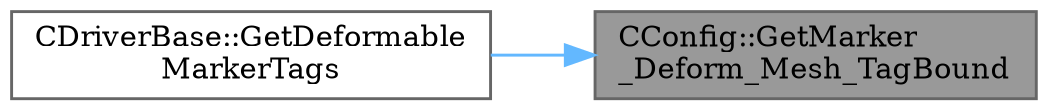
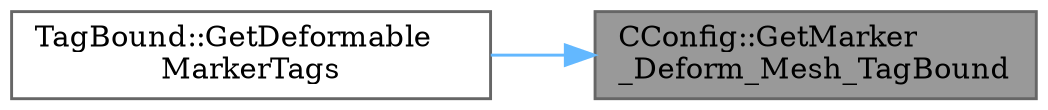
node "CDriverBase::GetDeformable MarkerTags": label "CDriverBase::GetDeformable MarkerTags" -> "TagBound::GetDeformable MarkerTags"
